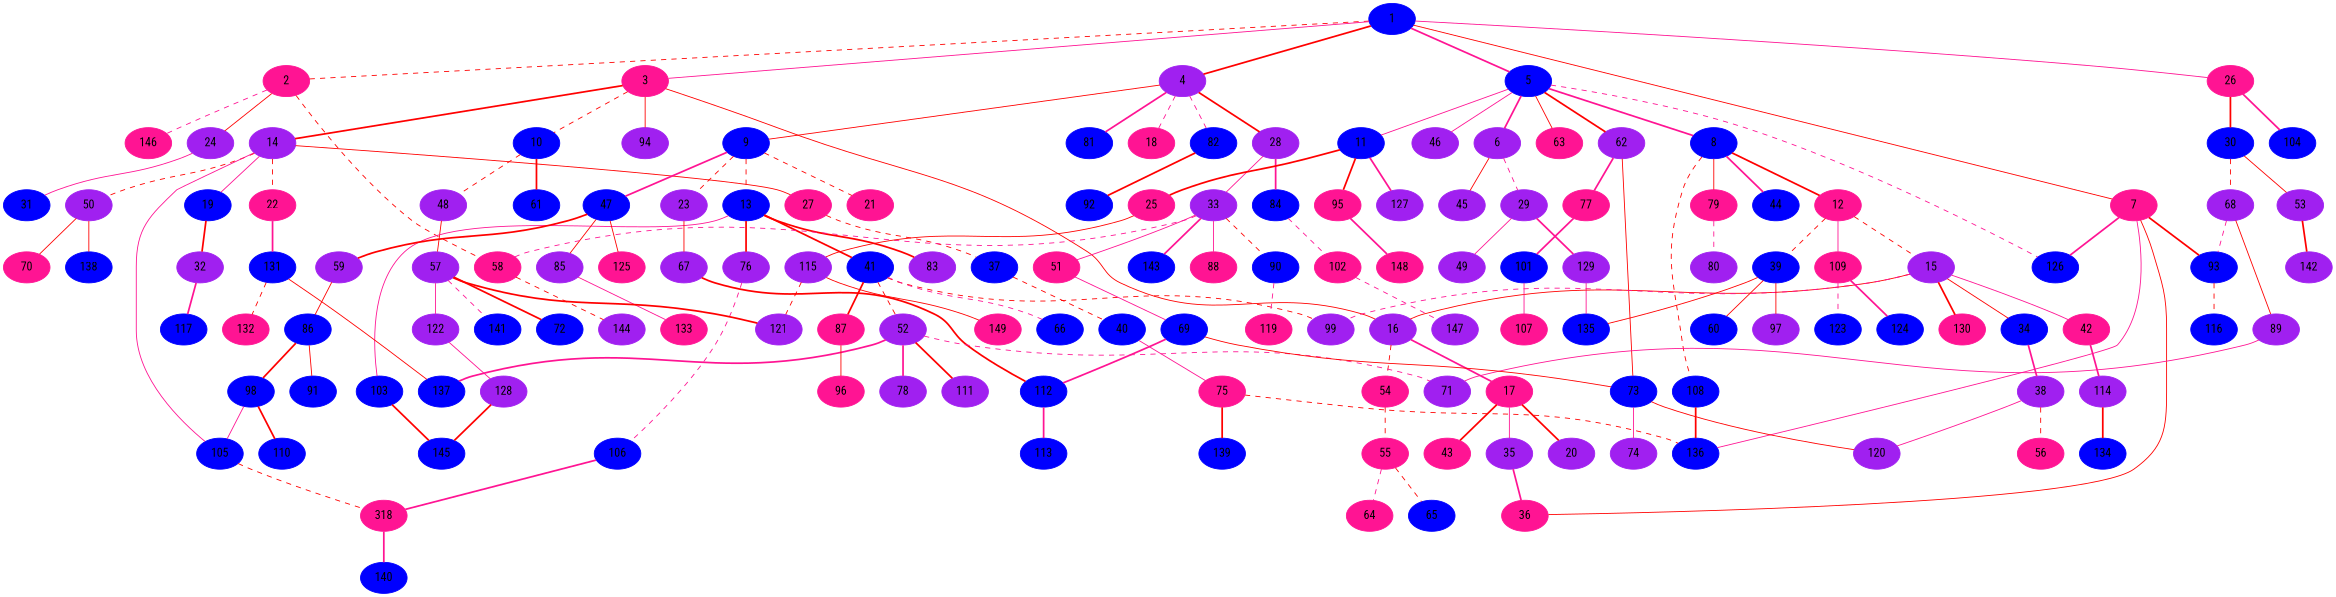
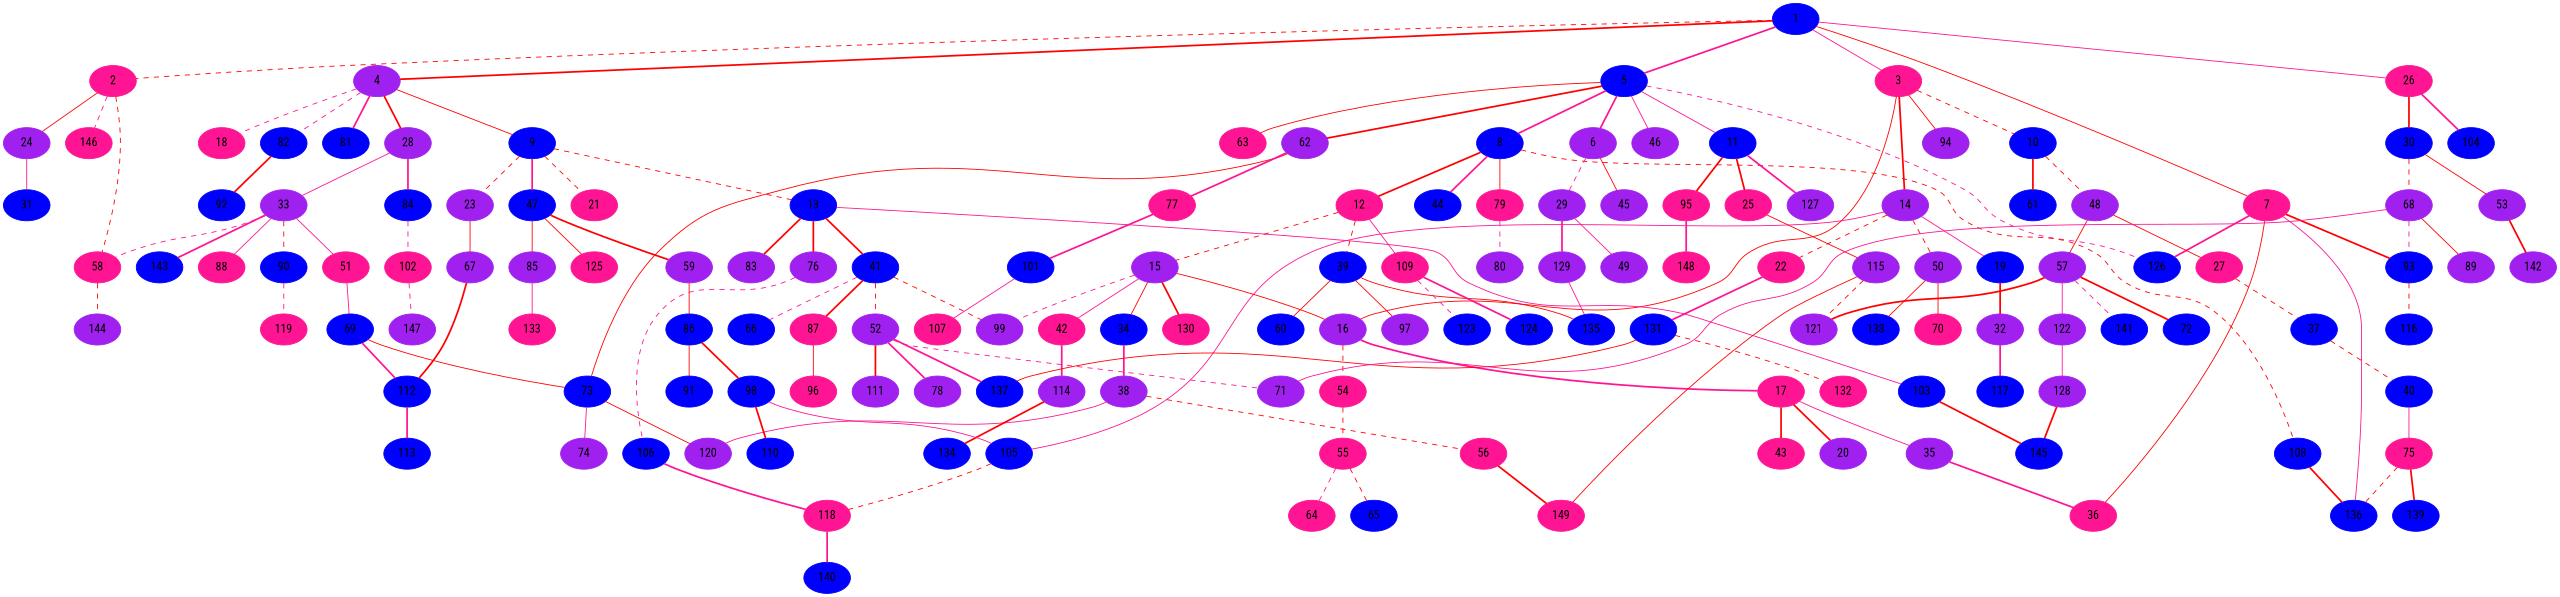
edge "14" -- "27": now "48" -- "27"
edge "89" -- "71": now "68" -- "71"
edge "56" -- "149": added
node "318": label "318" -> "118"
